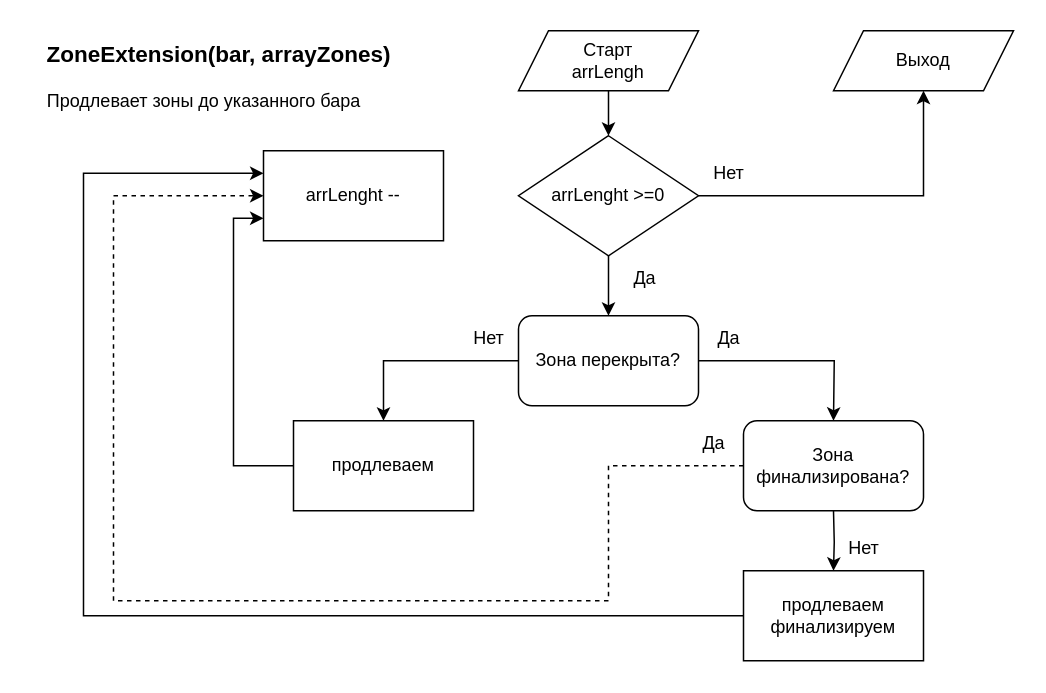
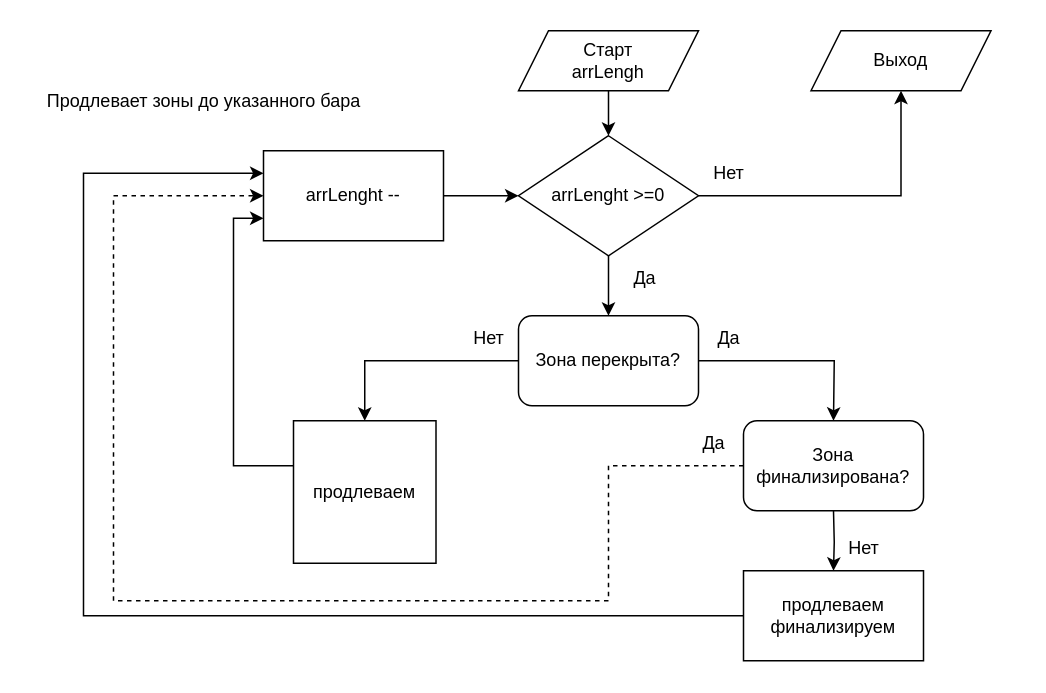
node "ZoneExtension(bar, arrayZones)": removed
node "Выход": moved (923, 61) -> (901, 61)
edge "arrLenght --" -> "arrLenght >=0": added
node "продлеваем": size 180x90 -> 143x143
